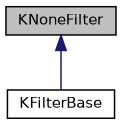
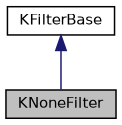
edge "KFilterBase" -> "KNoneFilter": reversed
